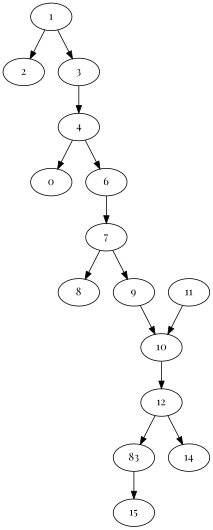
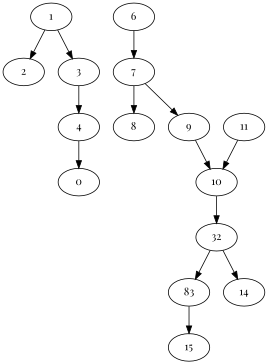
edge "4" -> "6": removed
node "12": label "12" -> "32"
